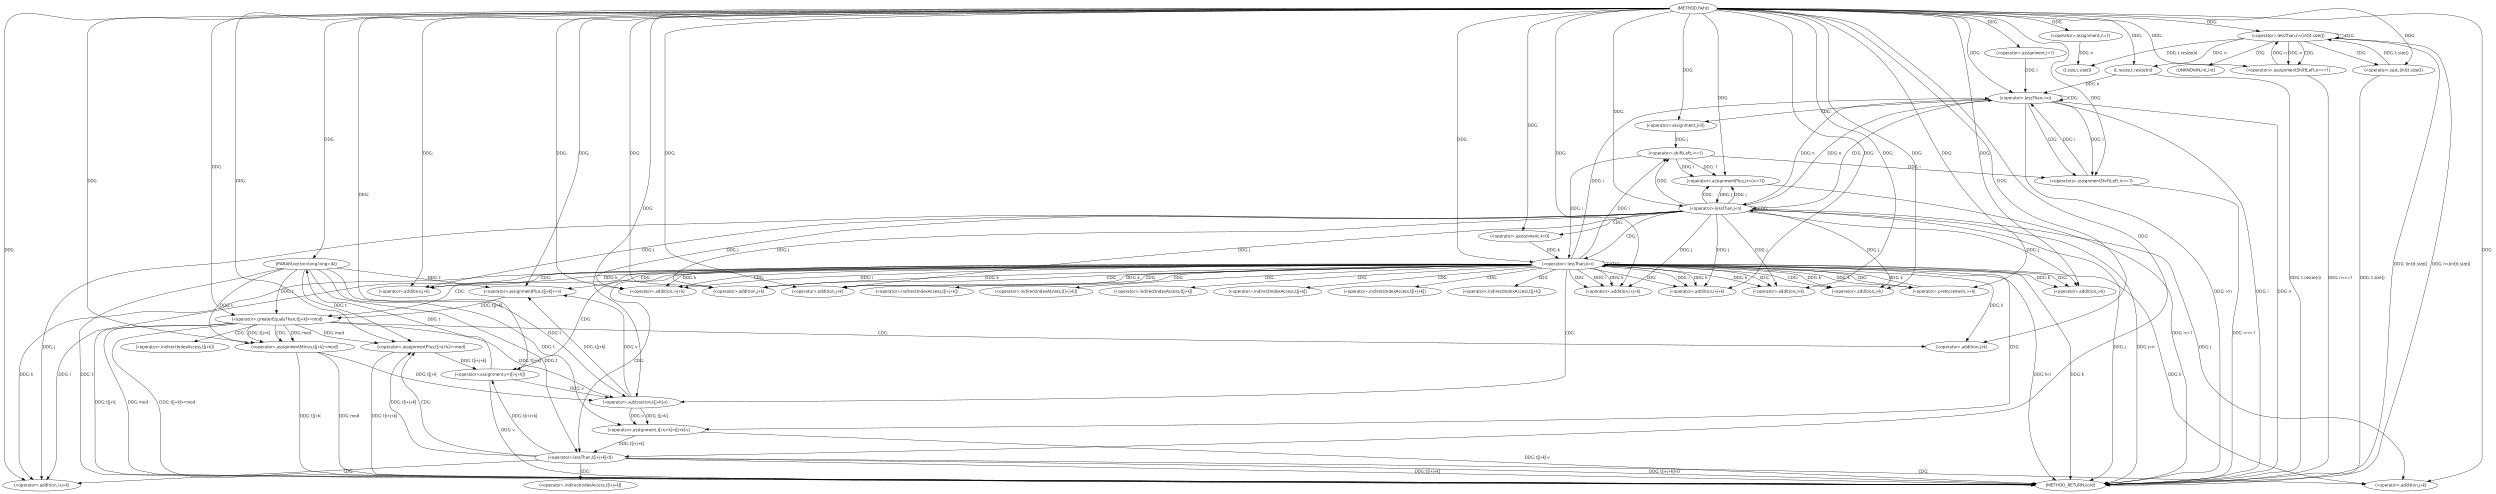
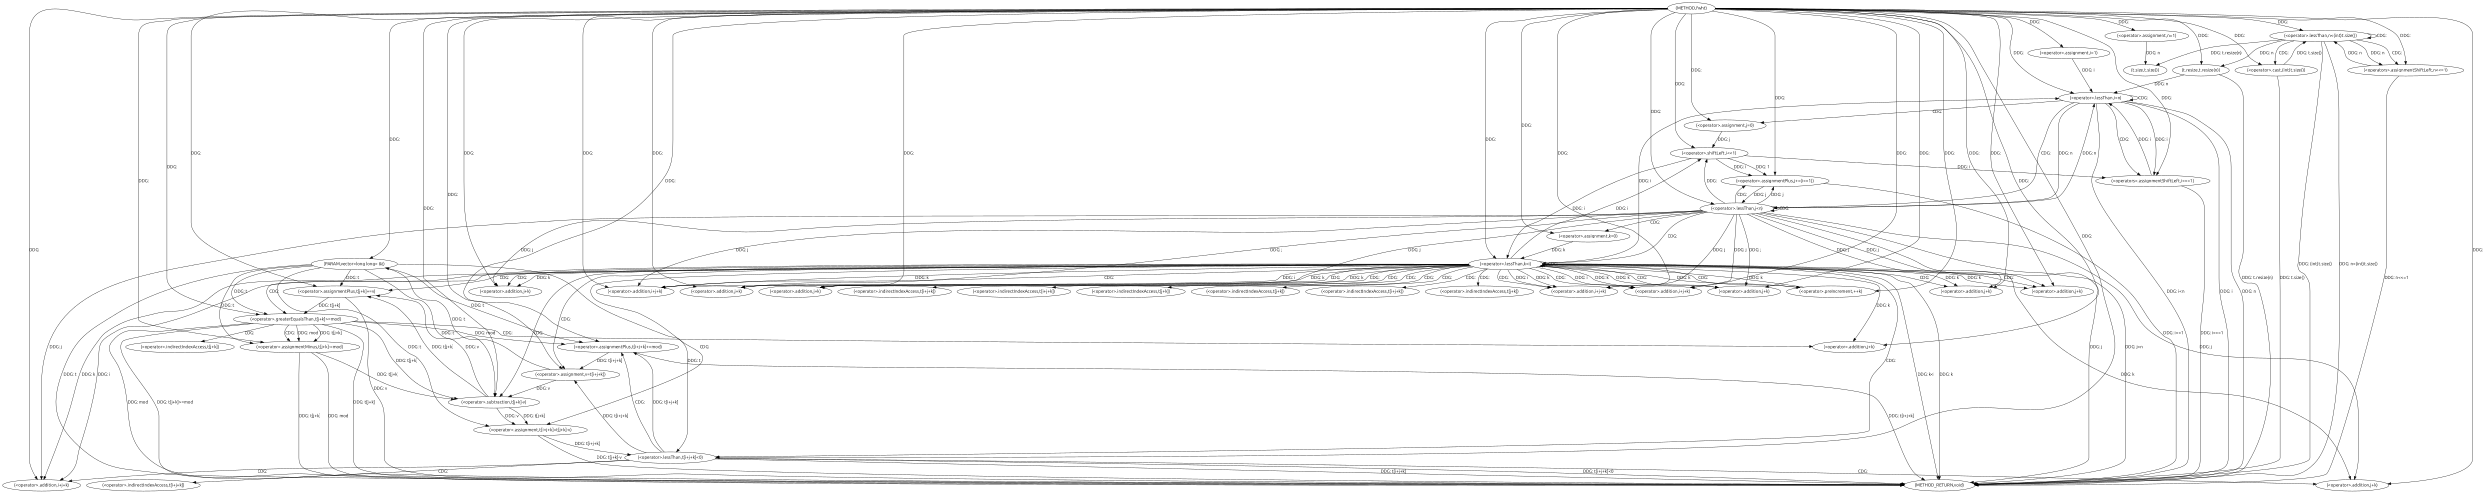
node "(UNKNOWN,int,int)": removed
edge "(METHOD,fwht)" -> "(<operator>.shiftLeft,i<<1)": added, label "DDG:"
edge "(<operator>.assignment,v=t[i+j+k])" -> "(METHOD_RETURN,void)": now "(<operator>.assignmentPlus,t[j+k]+=v)" -> "(METHOD_RETURN,void)"
